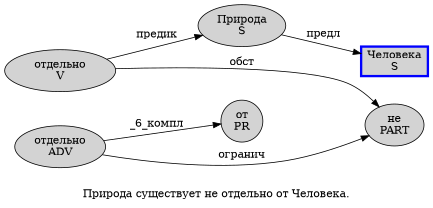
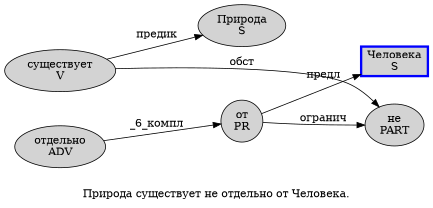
edge "Природа S" -> "Человека S": now "от PR" -> "Человека S"
node "отдельно V": label "отдельно V" -> "существует V"
edge "отдельно ADV" -> "не PART": now "от PR" -> "не PART"
